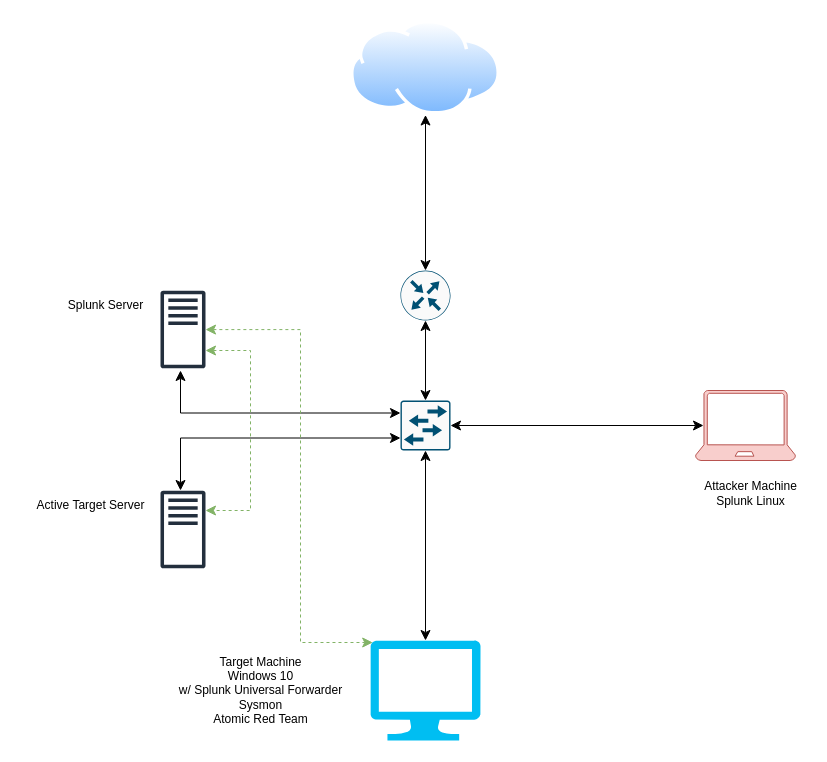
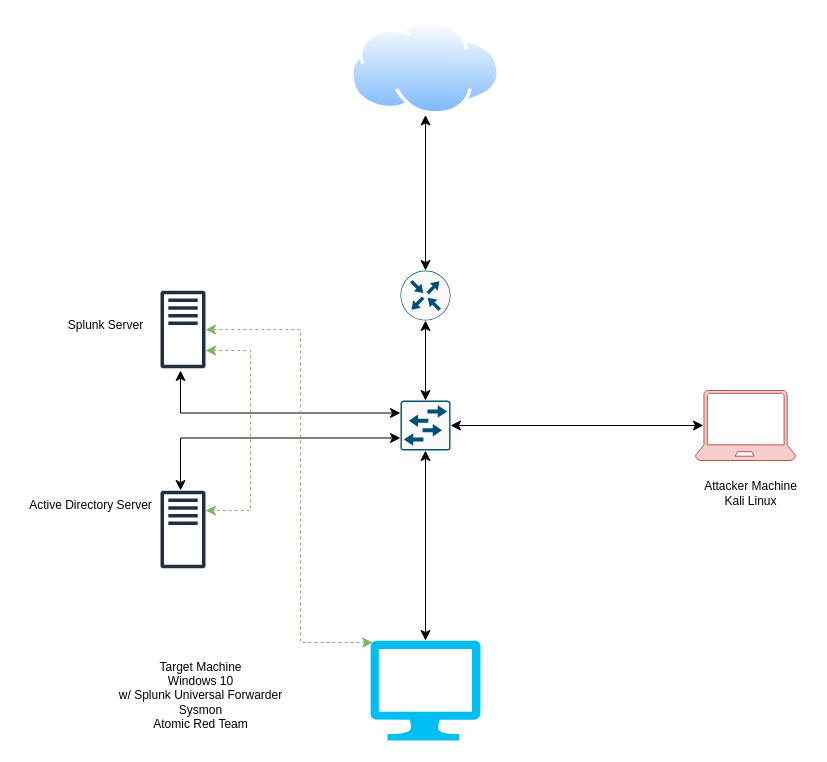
node "Splunk Server": moved (106, 306) -> (106, 326)
node "Attacker Machine Splunk Linux": label "Attacker Machine Splunk Linux" -> "Attacker Machine Kali Linux"
node "Active Target Server": label "Active Target Server" -> "Active Directory Server"
node "Target Machine Windows 10 w/ Splunk Universal Forwarder Sysmon Atomic Red Team": moved (261, 691) -> (201, 696)
